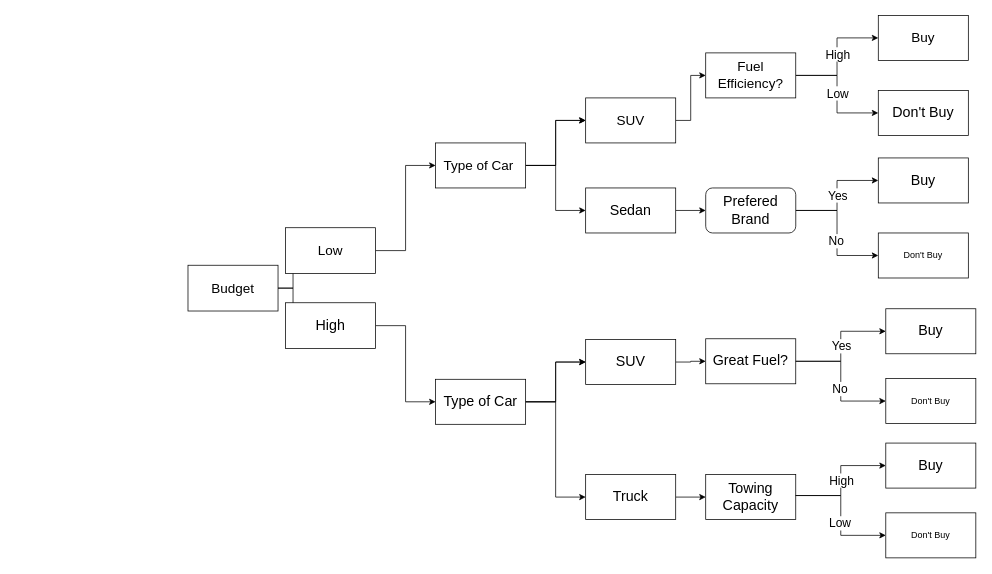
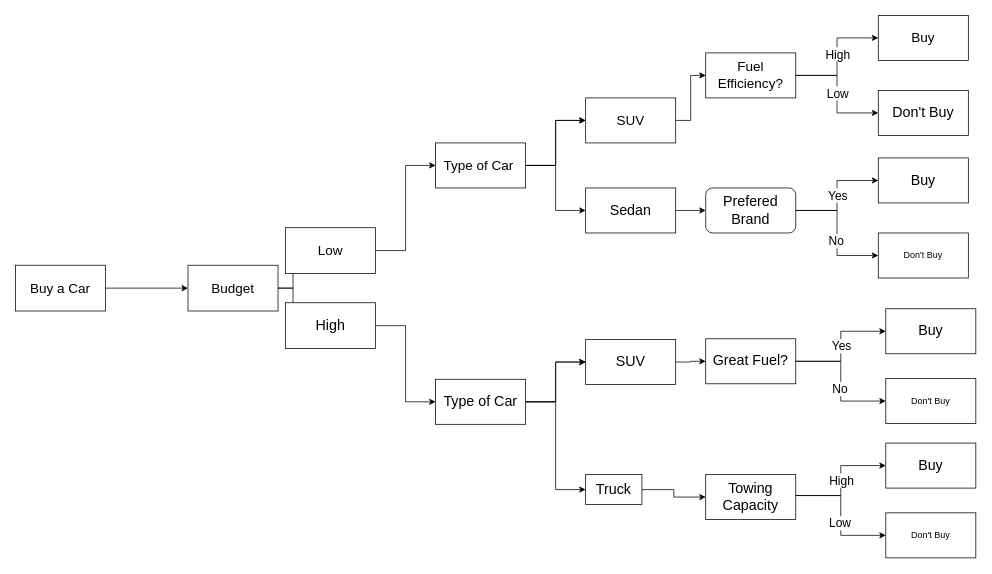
node "Buy a Car": added
edge "Buy a Car" -> "Budget": added
node "Truck": size 90x45 -> 56x30
